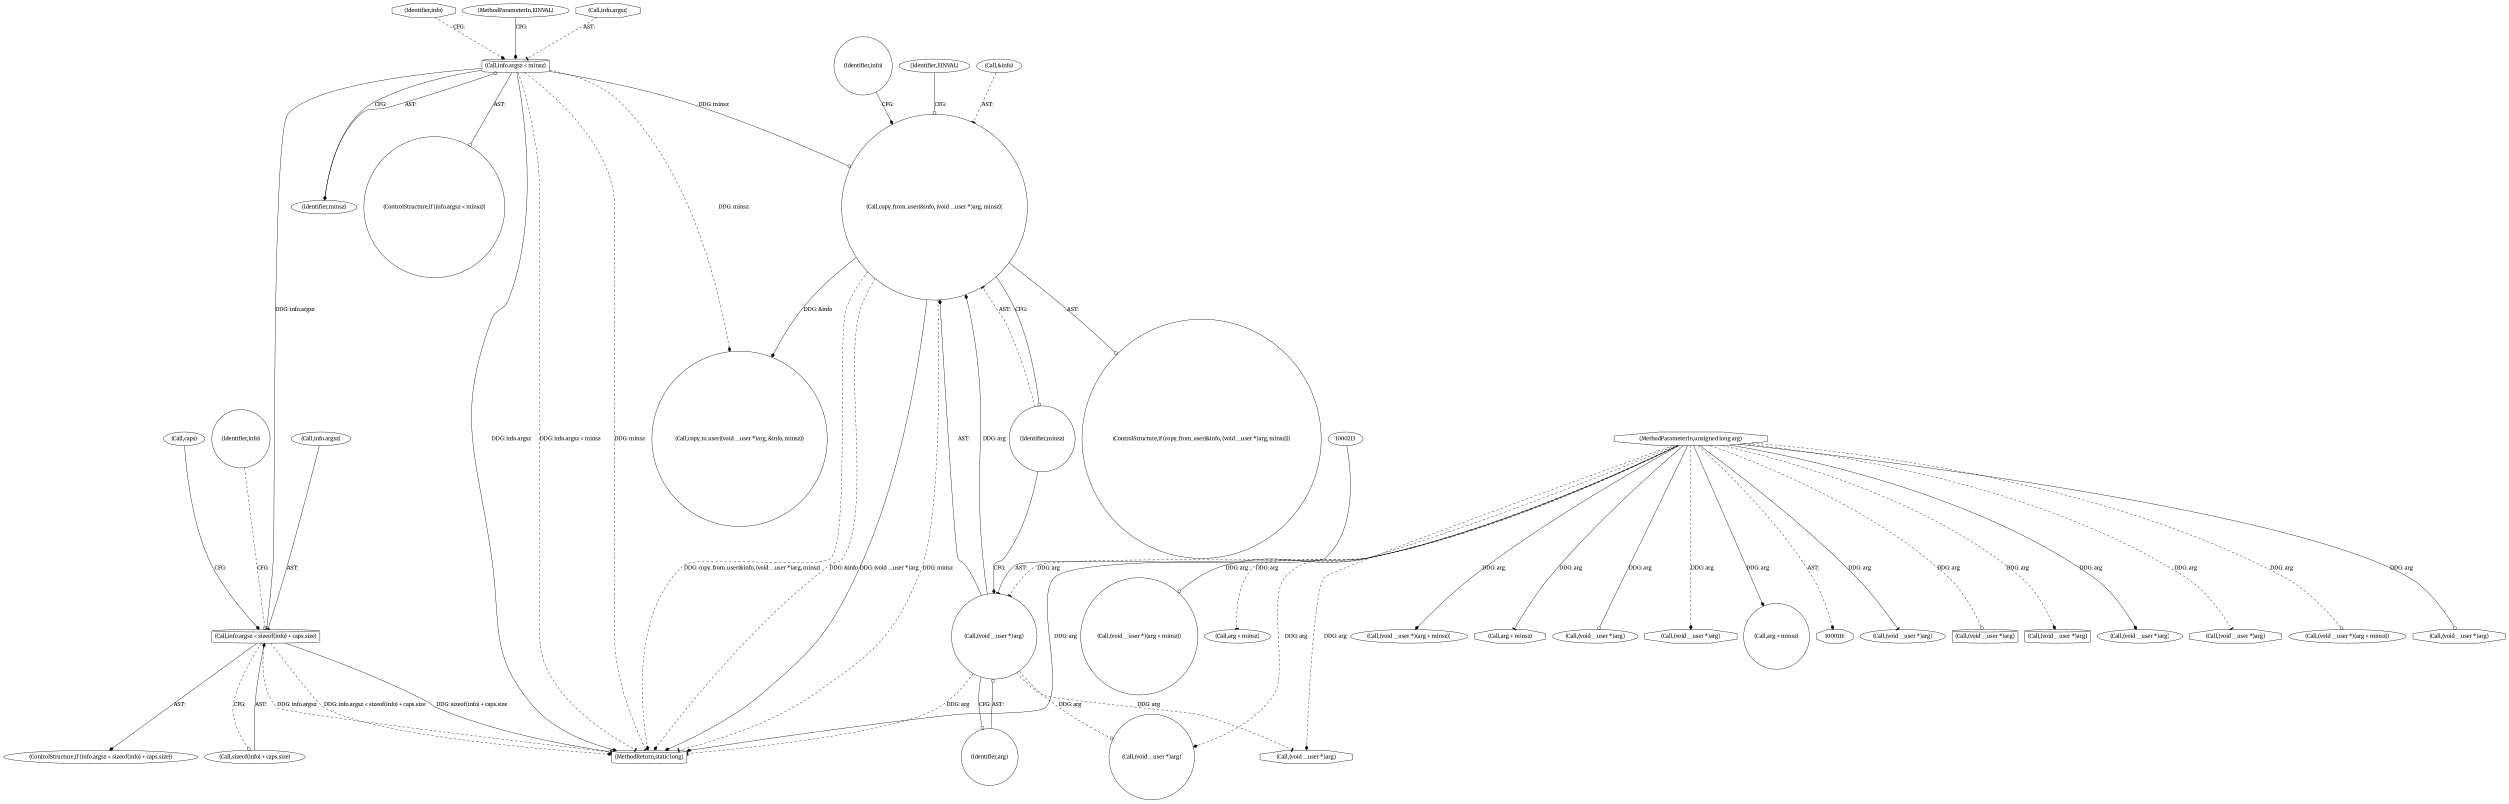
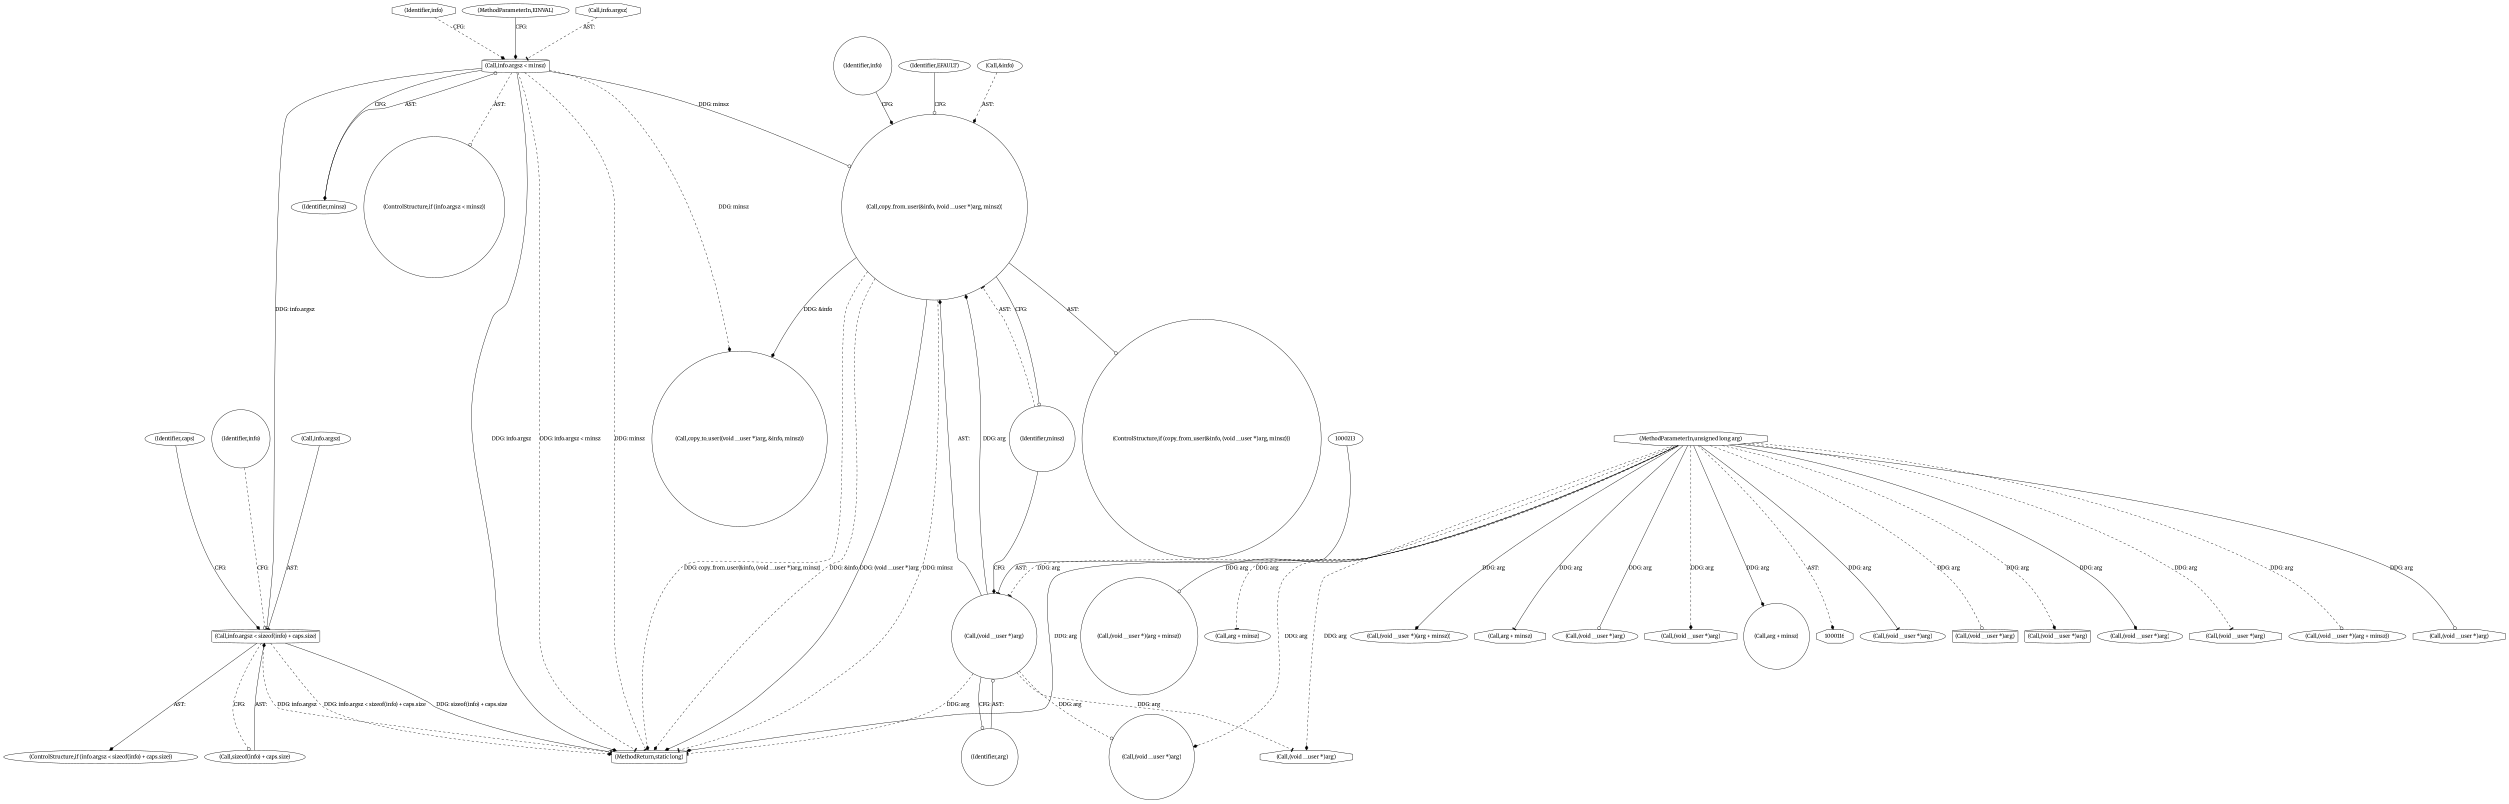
node "(Identifier,EINVAL)": label "(Identifier,EINVAL)" -> "(Identifier,EFAULT)"
edge "(Call,&info)" -> "(Call,copy_from_user(&info, (void __user *)arg, minsz))": arrowhead tee -> diamond
edge "(Call,info.argsz < minsz)" -> "(ControlStructure,if (info.argsz < minsz))": style solid -> dashed
node "(Call,caps)": label "(Call,caps)" -> "(Identifier,caps)"
